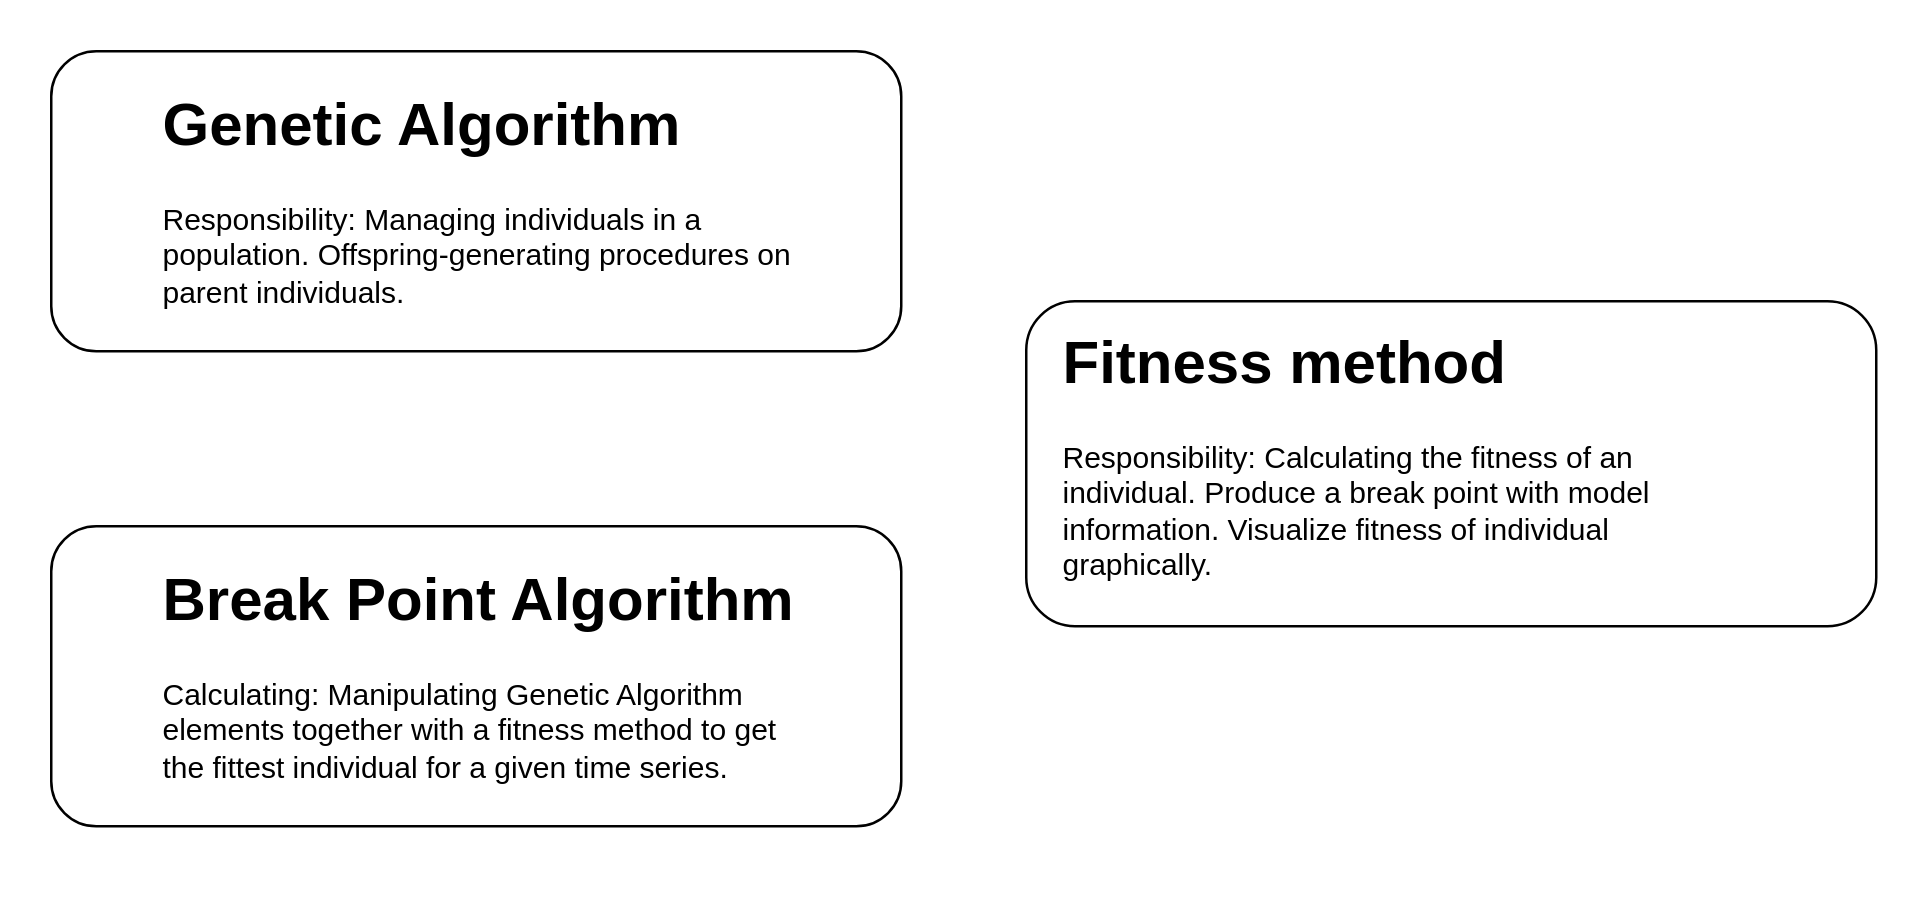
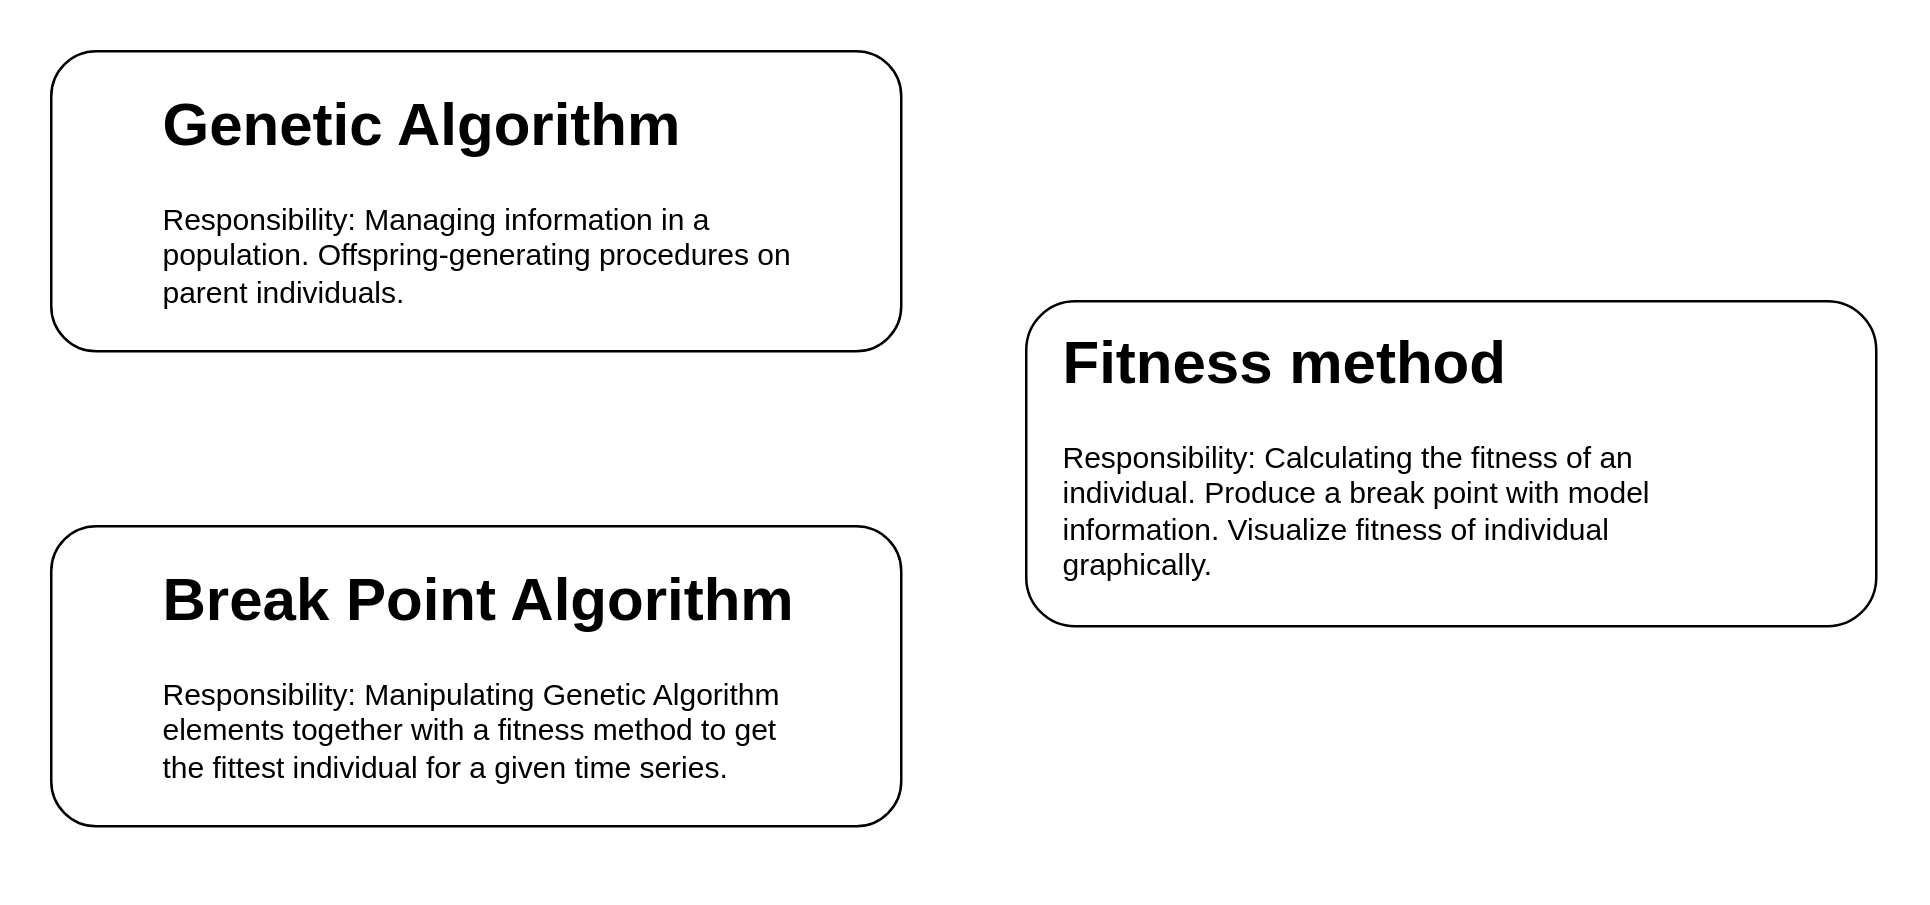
node "Genetic Algorithm Responsibility: Managing individuals in a population. Offspring-generating procedures on parent individuals.": label "Genetic Algorithm Responsibility: Managing individuals in a population. Offspring-generating procedures on parent individuals." -> "Genetic Algorithm Responsibility: Managing information in a population. Offspring-generating procedures on parent individuals."
node "Break Point Algorithm Calculating: Manipulating Genetic Algorithm elements together with a fitness method to get the fittest individual for a given time series.": label "Break Point Algorithm Calculating: Manipulating Genetic Algorithm elements together with a fitness method to get the fittest individual for a given time series." -> "Break Point Algorithm Responsibility: Manipulating Genetic Algorithm elements together with a fitness method to get the fittest individual for a given time series."
